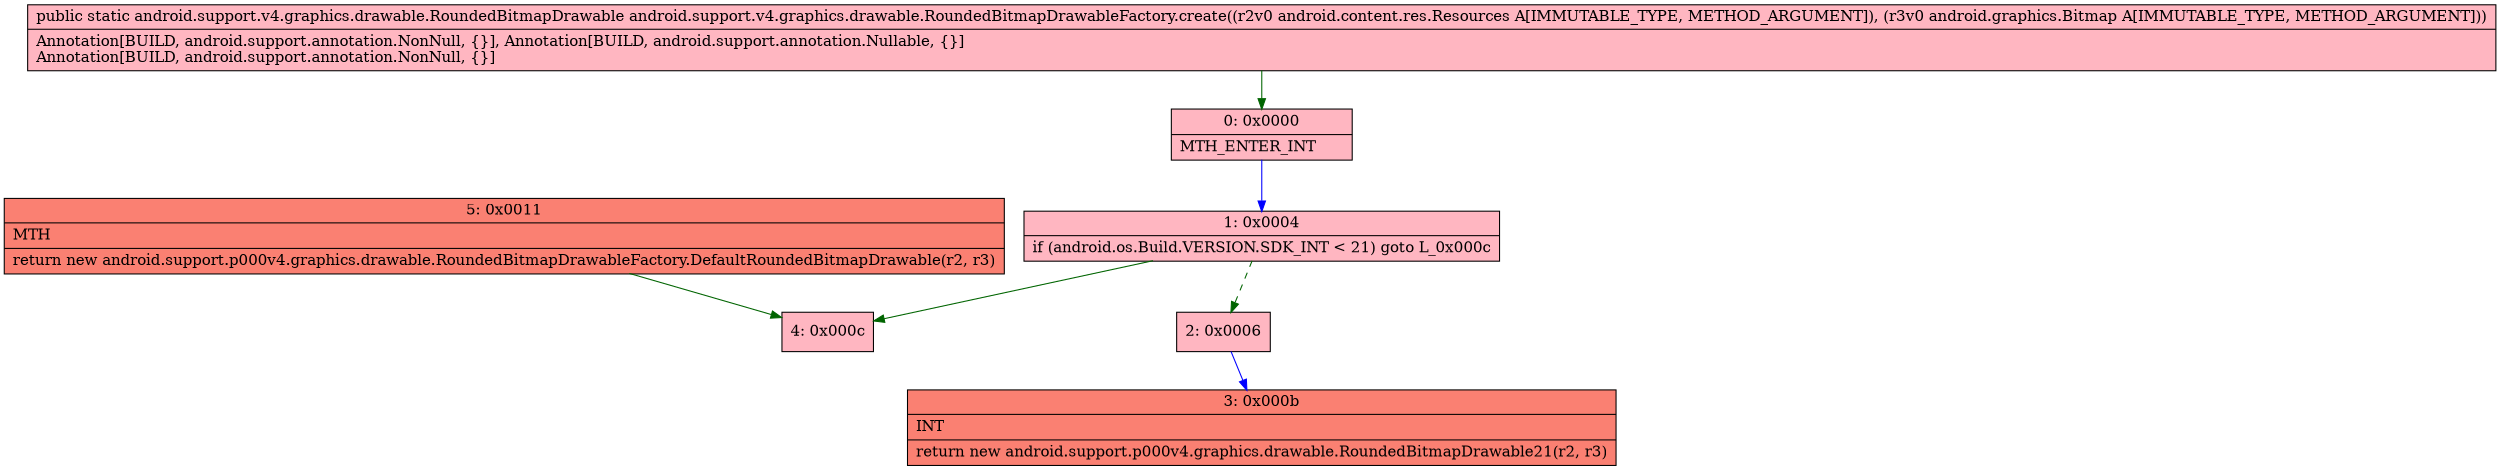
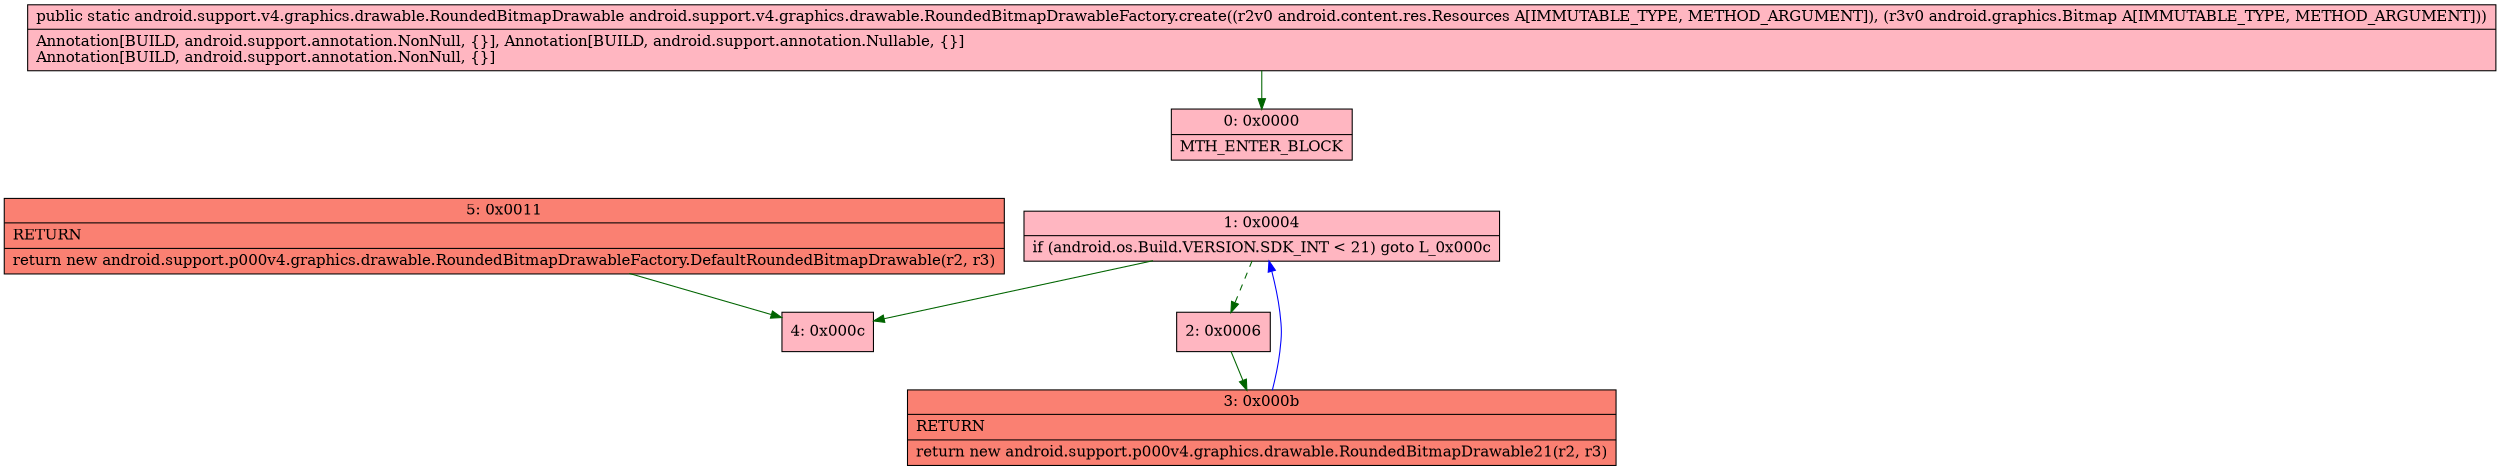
node "0: 0x0000": text "MTH_ENTER_INT" -> "MTH_ENTER_BLOCK"
edge "0: 0x0000" -> "1: 0x0004": now "3: 0x000b" -> "1: 0x0004"
node "5: 0x0011": text "MTH" -> "RETURN"
edge "2: 0x0006" -> "3: 0x000b": color blue -> darkgreen
node "3: 0x000b": text "INT" -> "RETURN"
